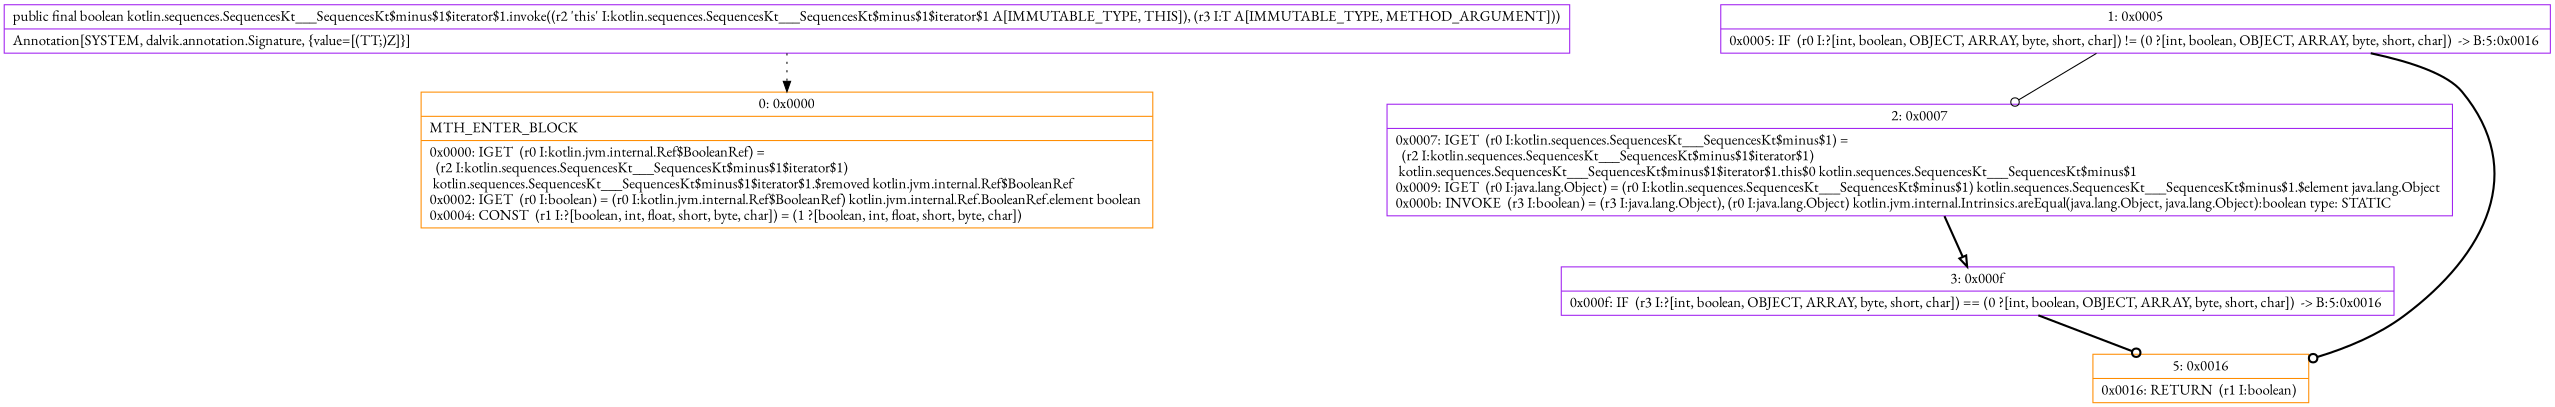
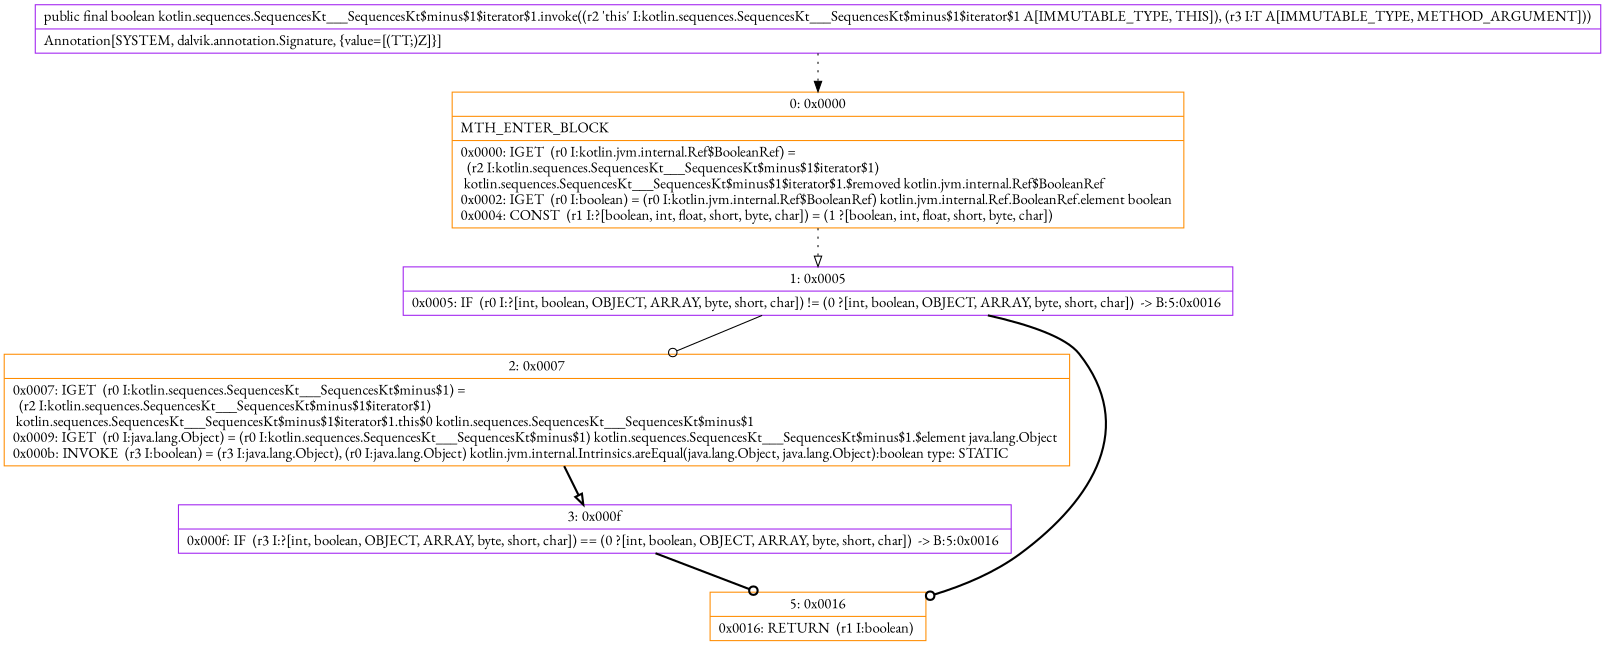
node "2: 0x0007": color purple -> darkorange
edge "0: 0x0000" -> "1: 0x0005": added
